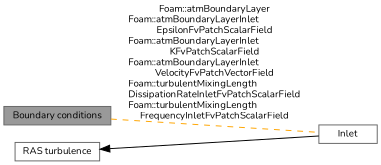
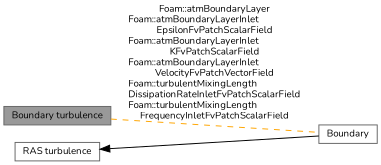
node "Boundary conditions": label "Boundary conditions" -> "Boundary turbulence"
node "Inlet": label "Inlet" -> "Boundary"
